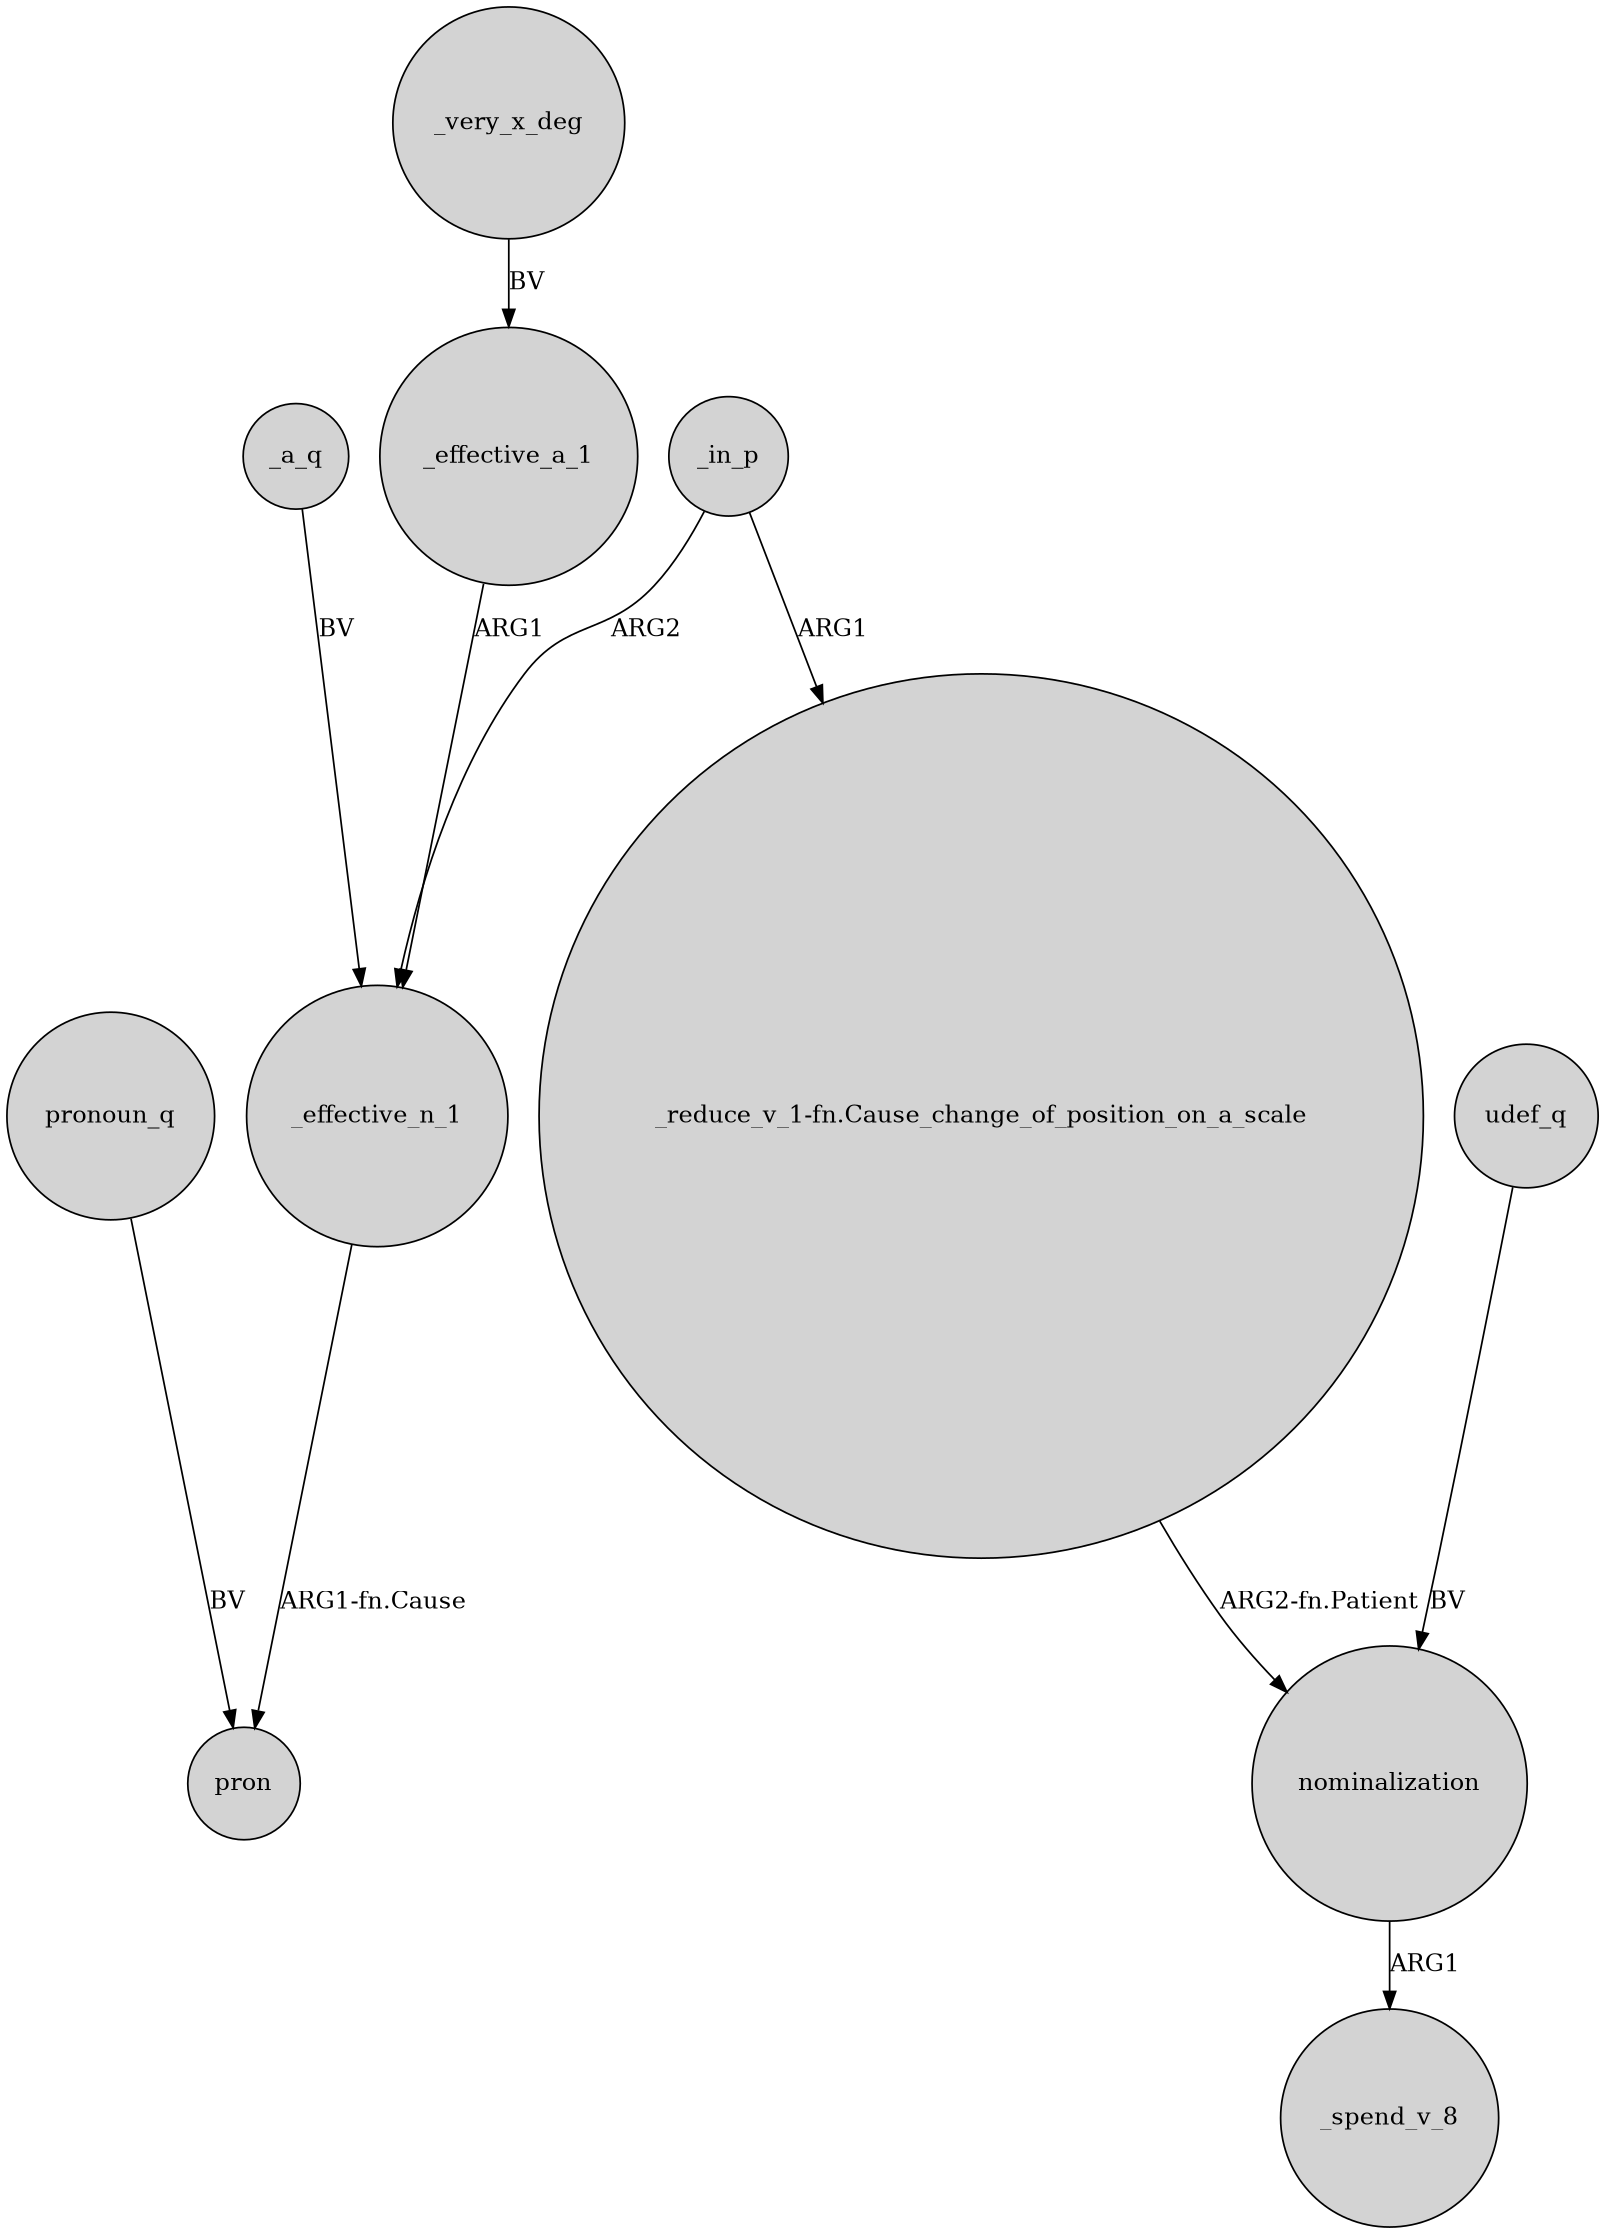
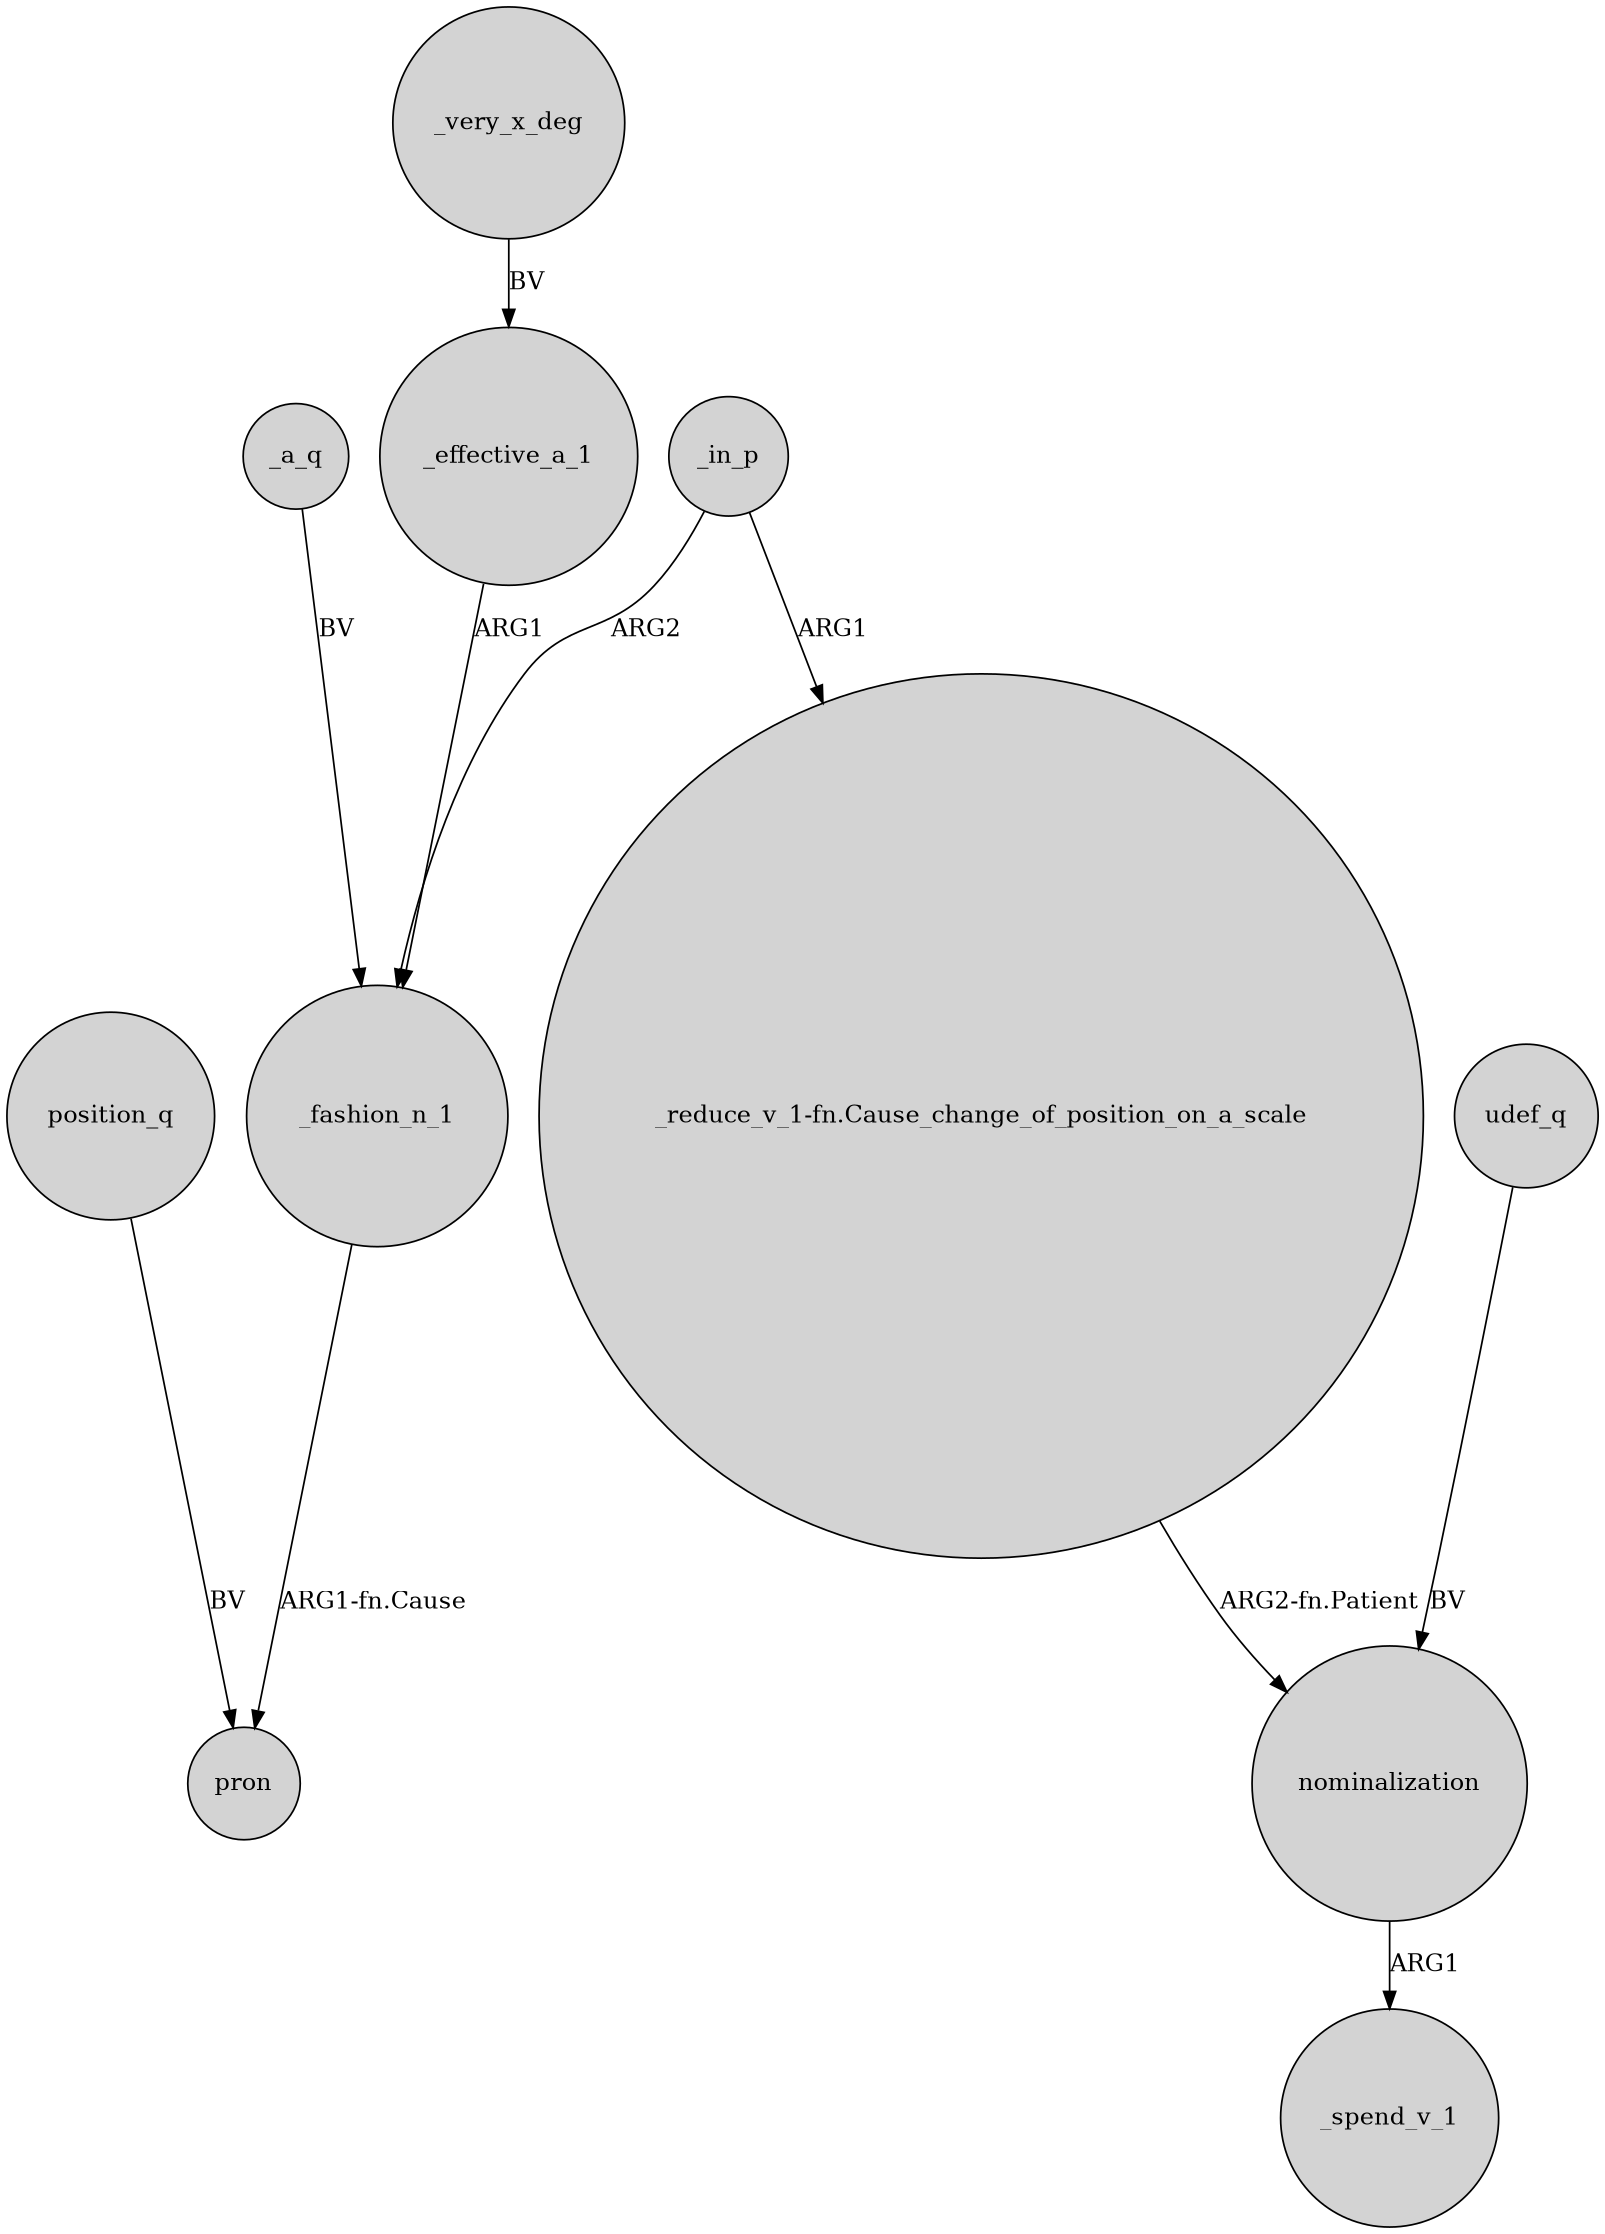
node "pronoun_q": label "pronoun_q" -> "position_q"
node "_effective_n_1": label "_effective_n_1" -> "_fashion_n_1"
node "_spend_v_8": label "_spend_v_8" -> "_spend_v_1"
